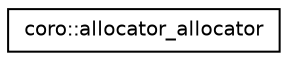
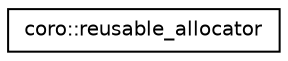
node "coro::allocator_allocator": label "coro::allocator_allocator" -> "coro::reusable_allocator"
